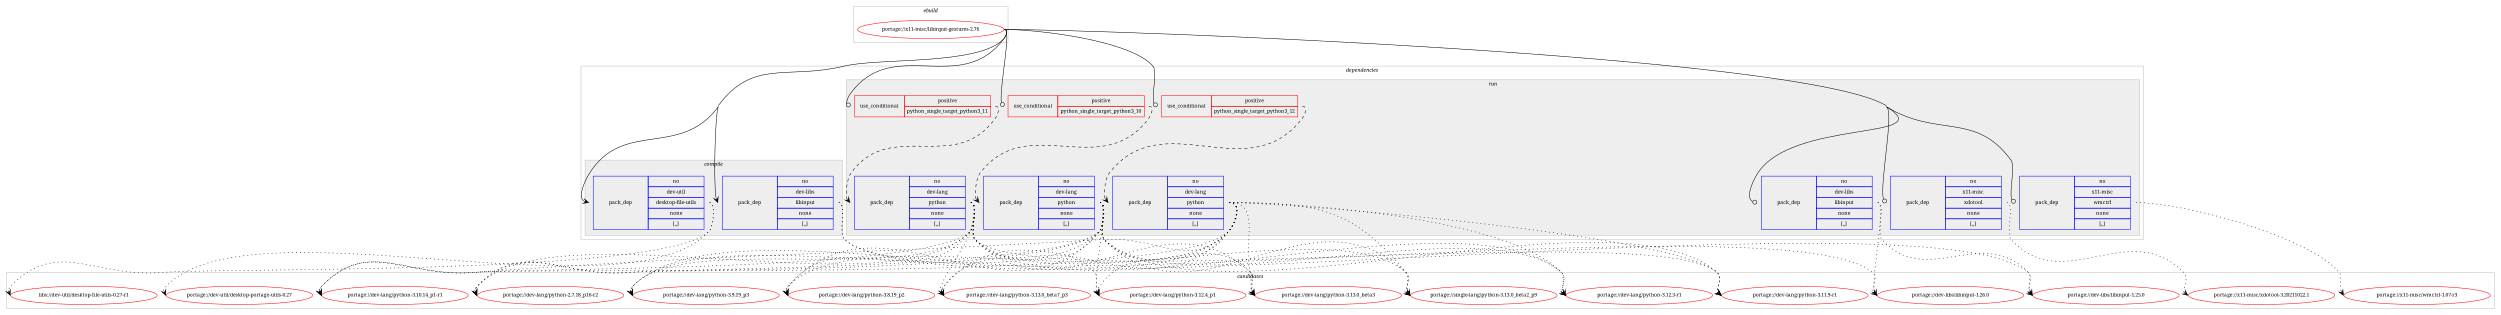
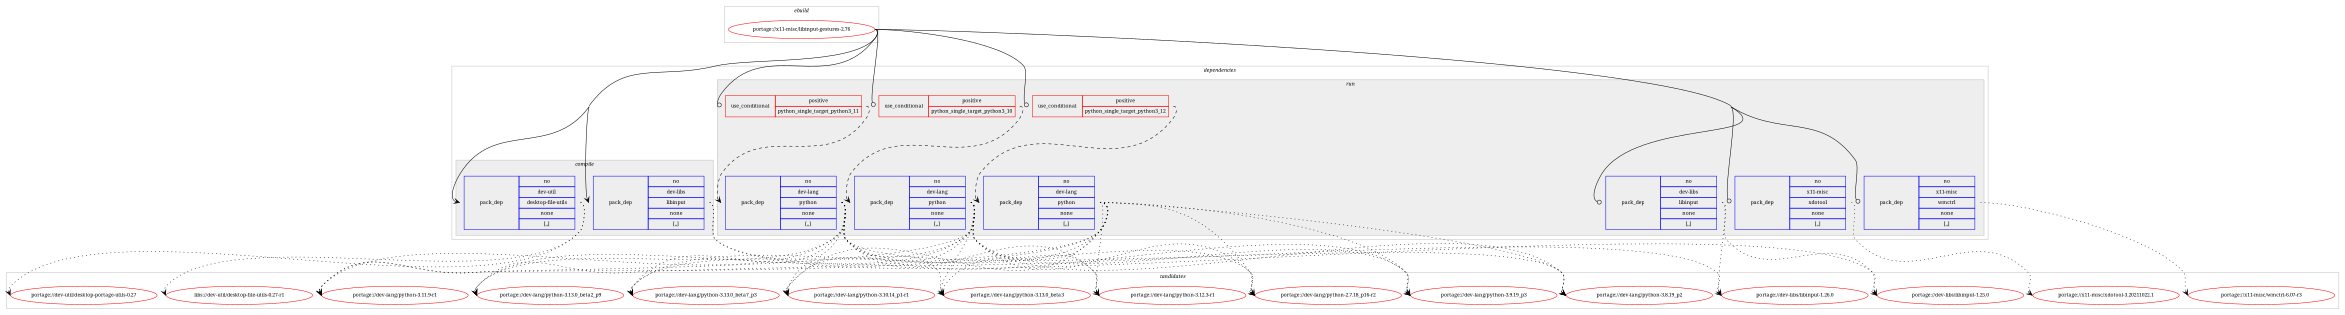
node "portage://dev-lang/python-3.12.4_p1": removed
node "portage://single-lang/python-3.13.0_beta2_p9": label "portage://single-lang/python-3.13.0_beta2_p9" -> "portage://dev-lang/python-3.13.0_beta2_p9"
node "portage://x11-misc/wmctrl-1.07-r3": label "portage://x11-misc/wmctrl-1.07-r3" -> "portage://x11-misc/wmctrl-6.07-r3"
